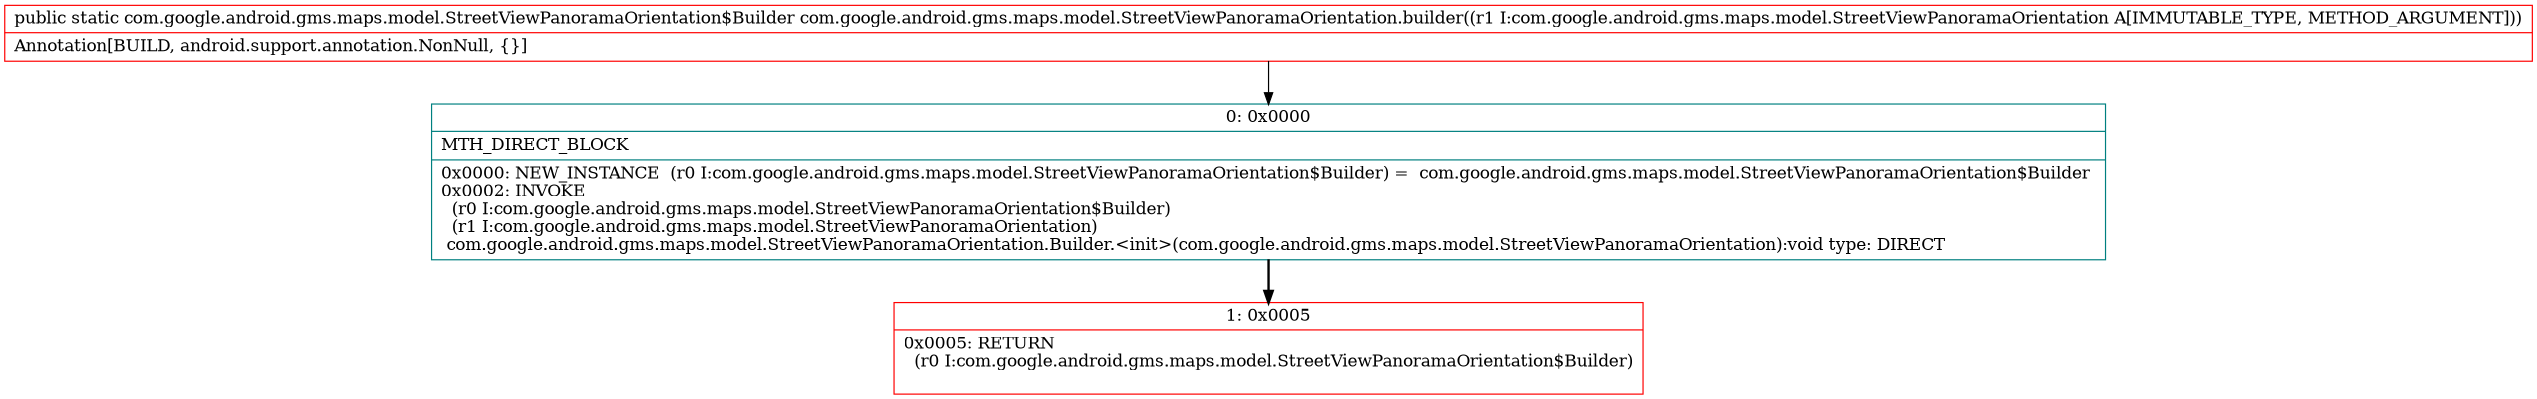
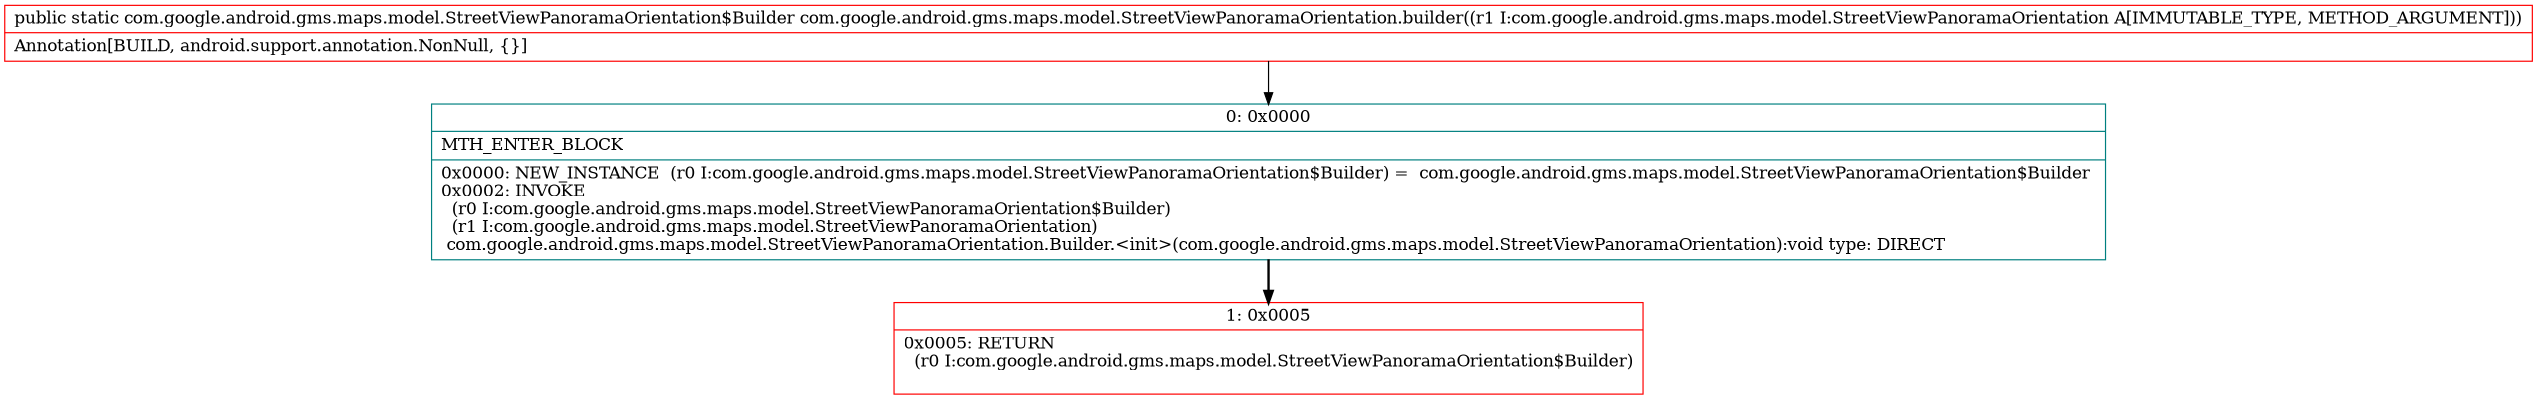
node "0: 0x0000": text "MTH_DIRECT_BLOCK" -> "MTH_ENTER_BLOCK"
